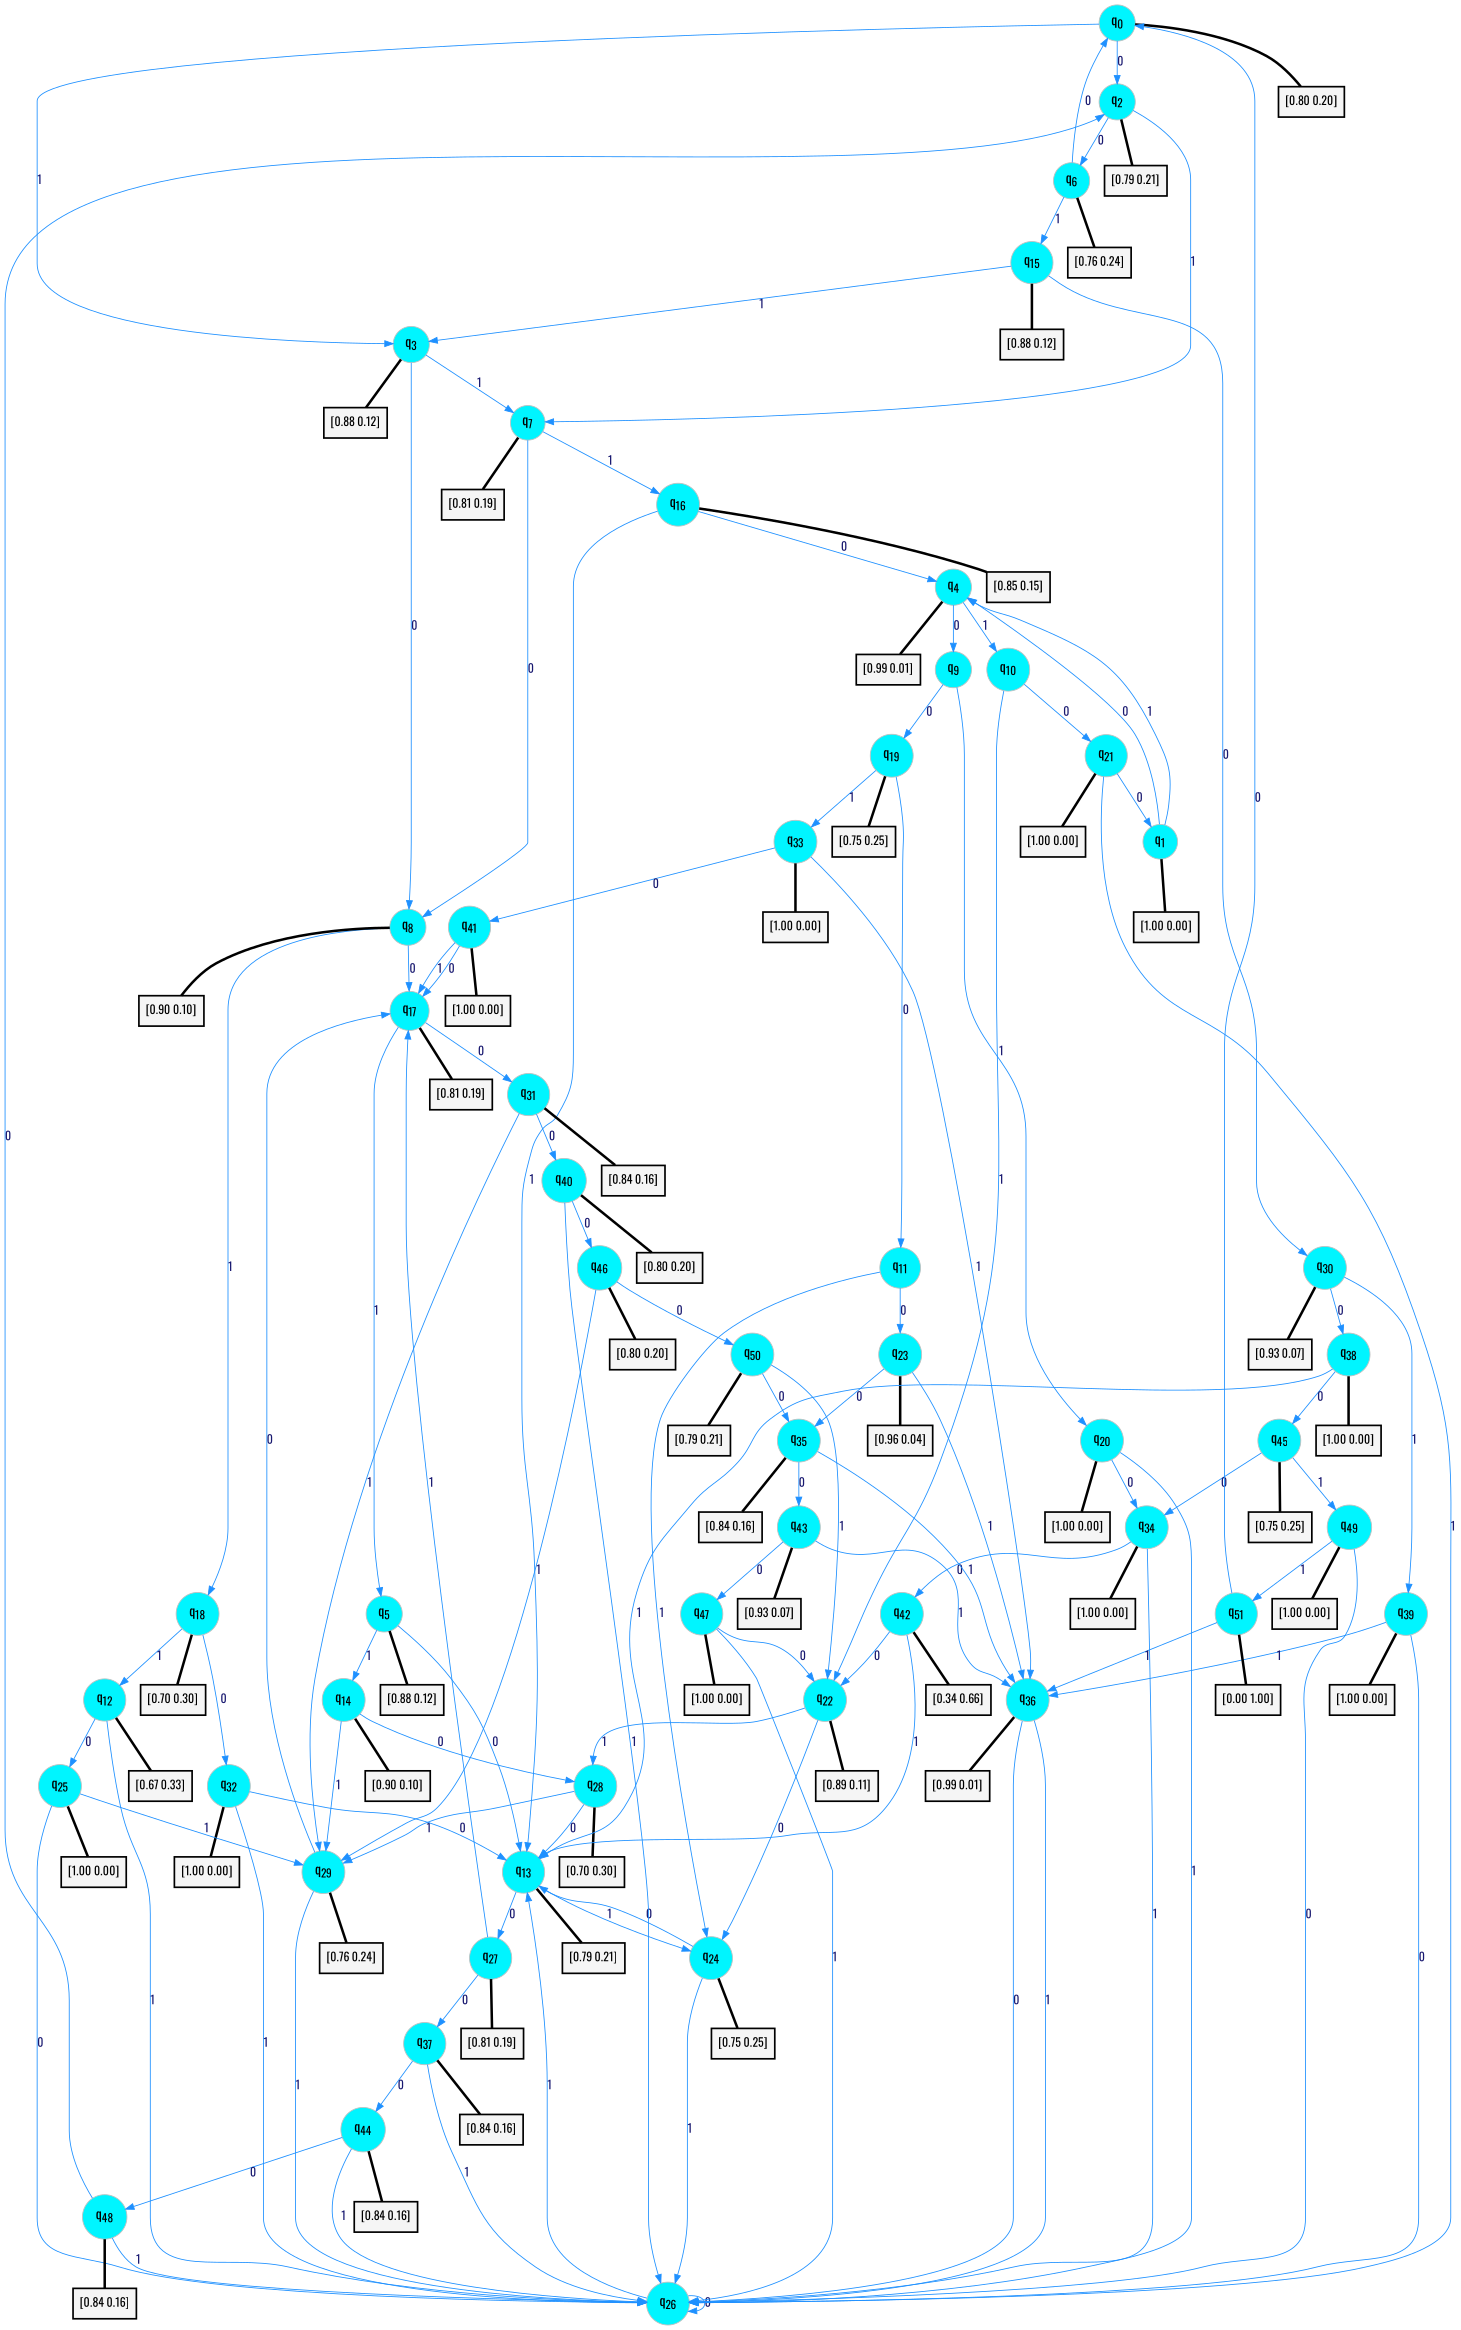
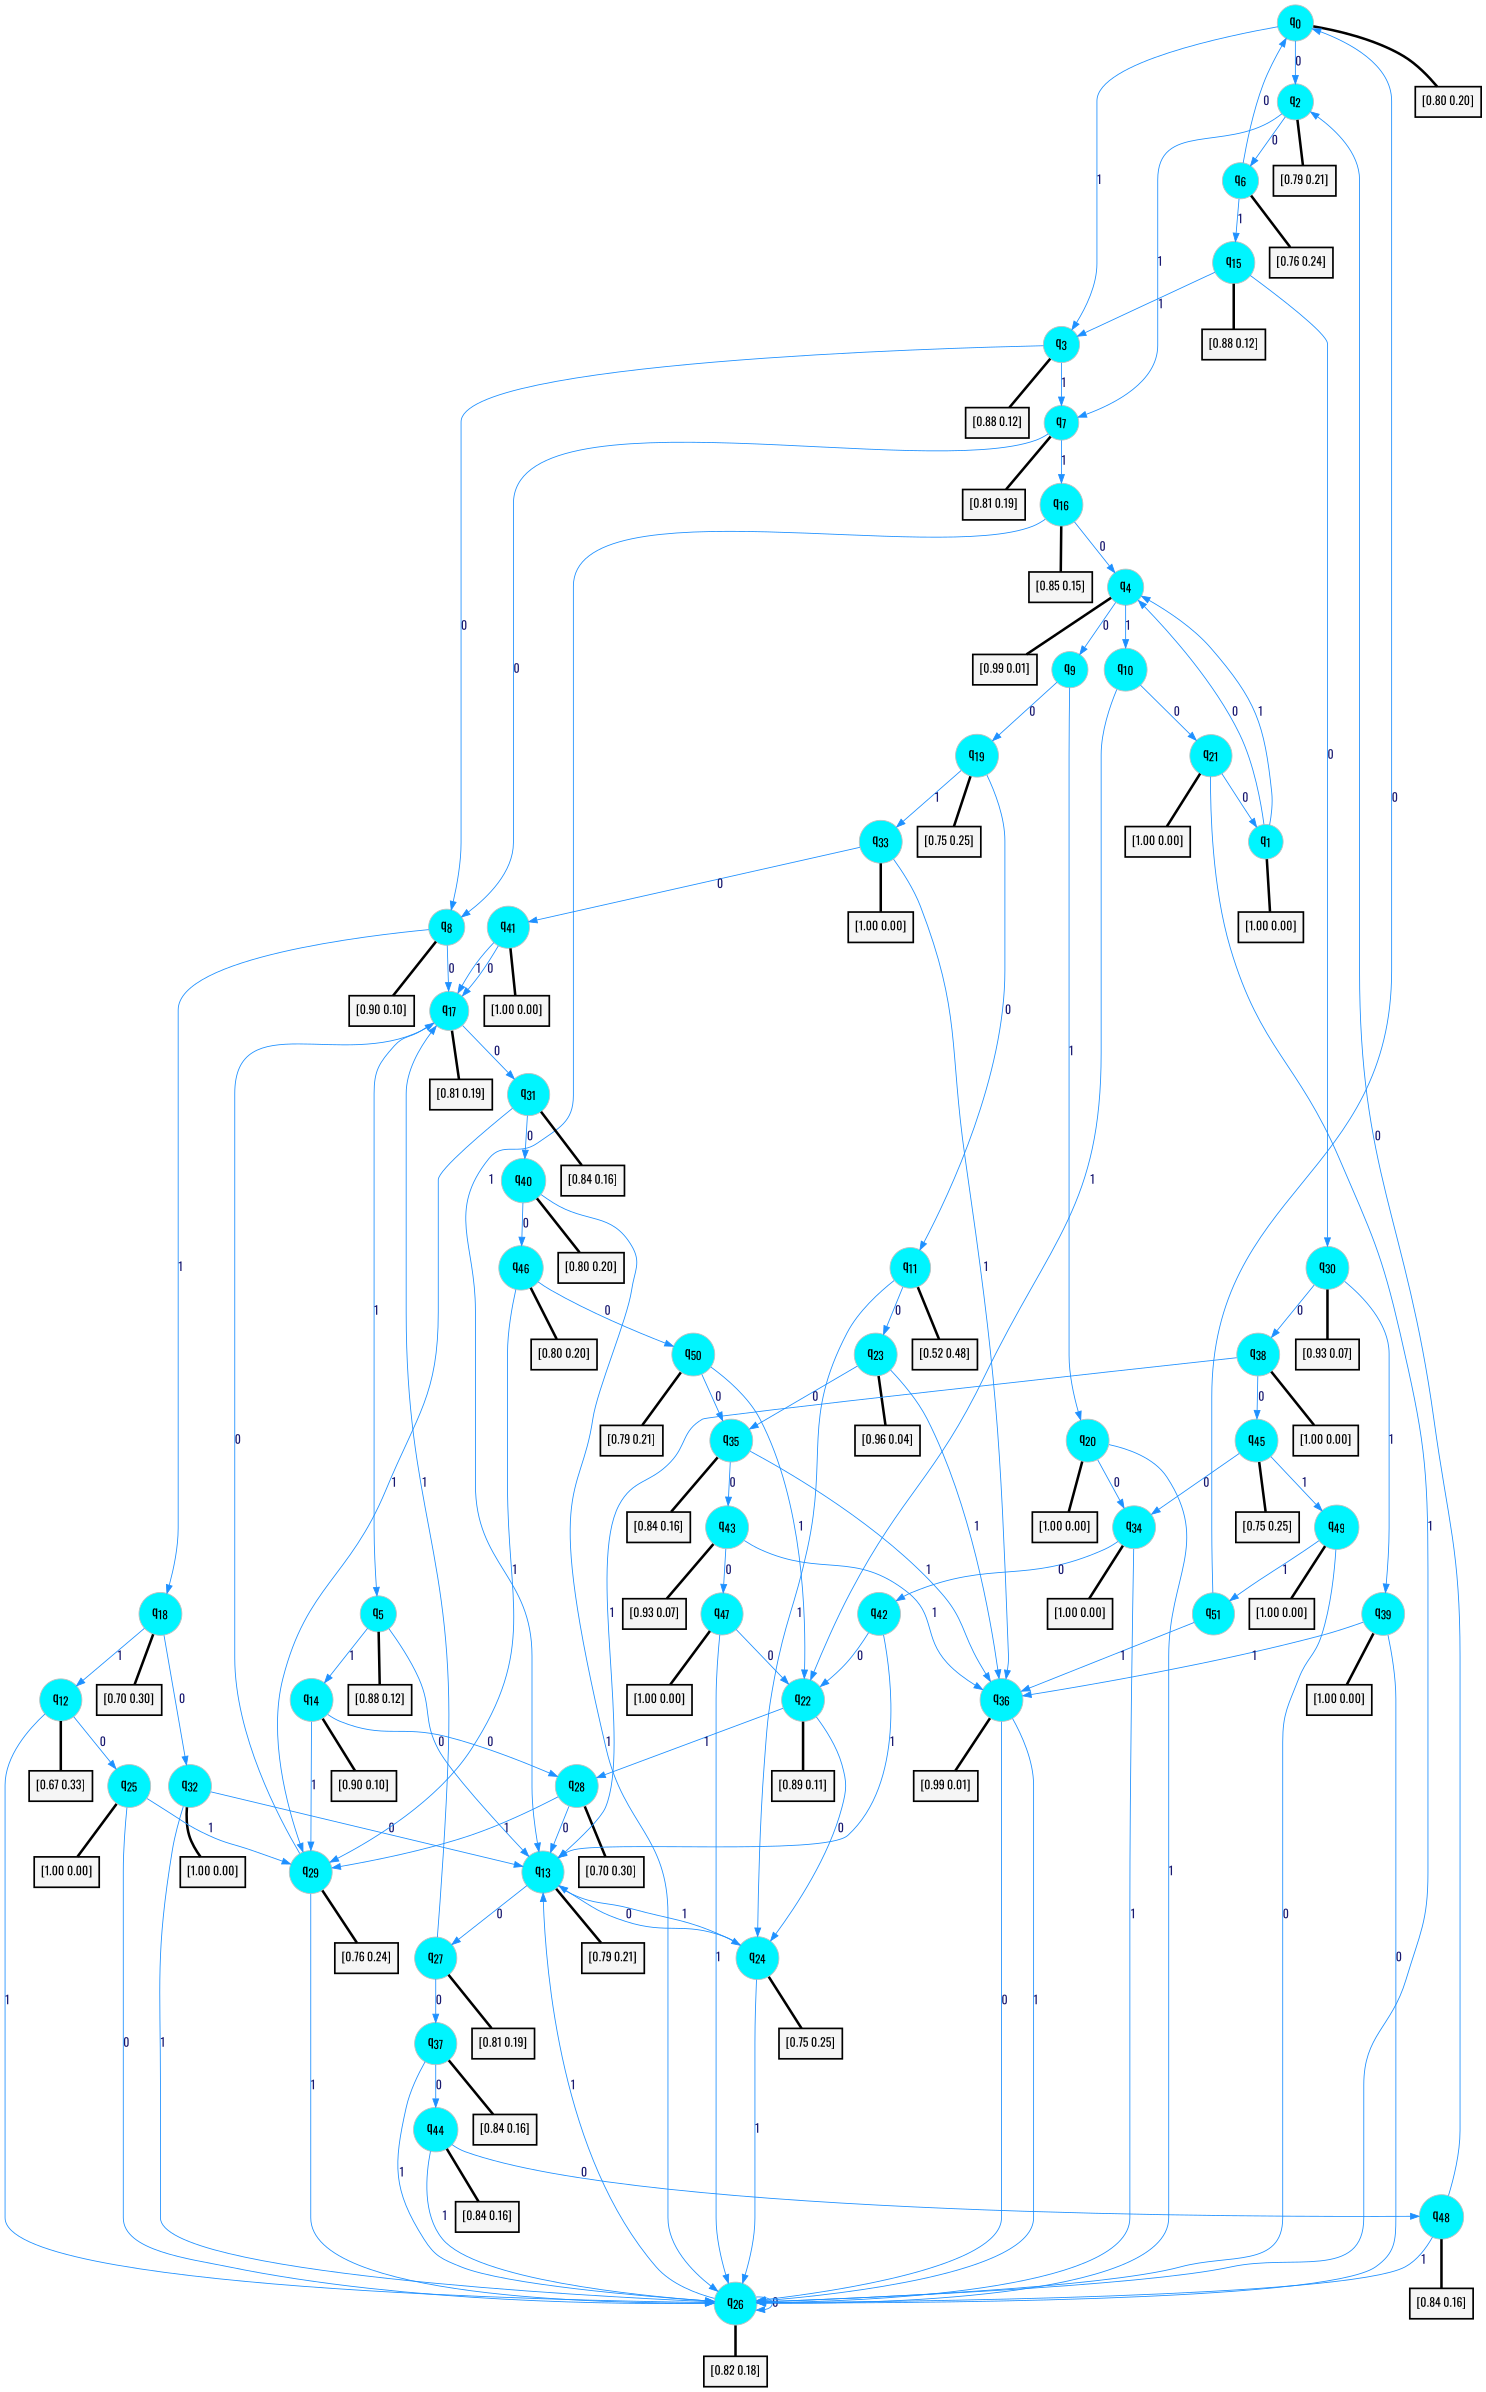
node "[0.52 0.48]": added
node "[0.34 0.66]": removed
node "[0.00 1.00]": removed
node "[0.82 0.18]": added
